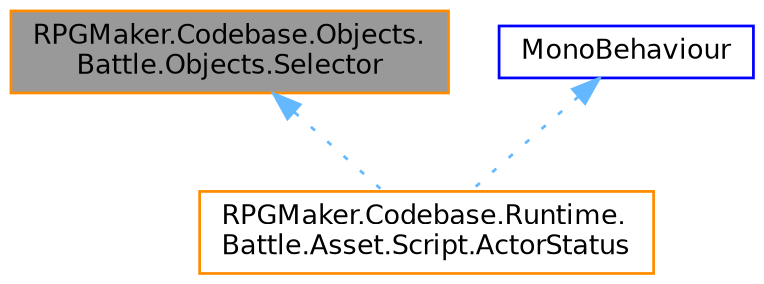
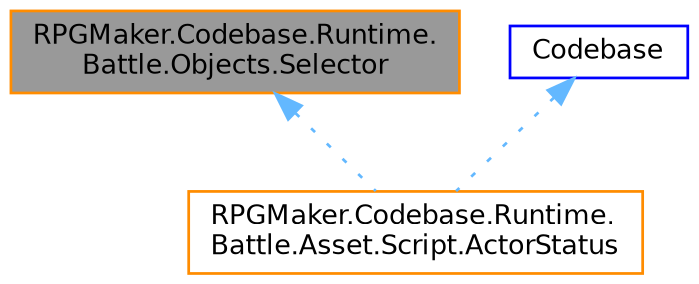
node "RPGMaker.Codebase.Objects. Battle.Objects.Selector": label "RPGMaker.Codebase.Objects. Battle.Objects.Selector" -> "RPGMaker.Codebase.Runtime. Battle.Objects.Selector"
node "MonoBehaviour": label "MonoBehaviour" -> "Codebase"
